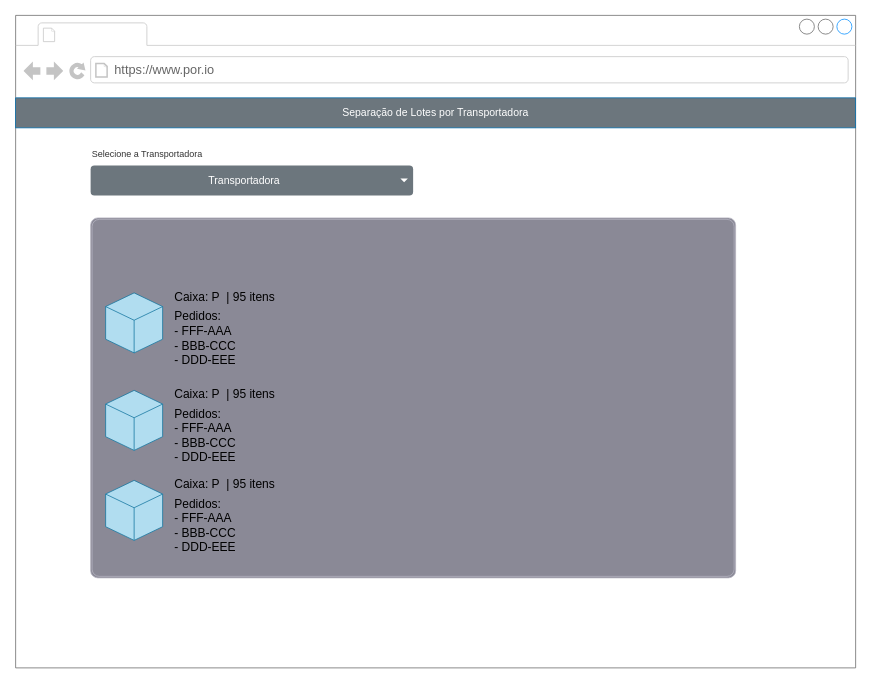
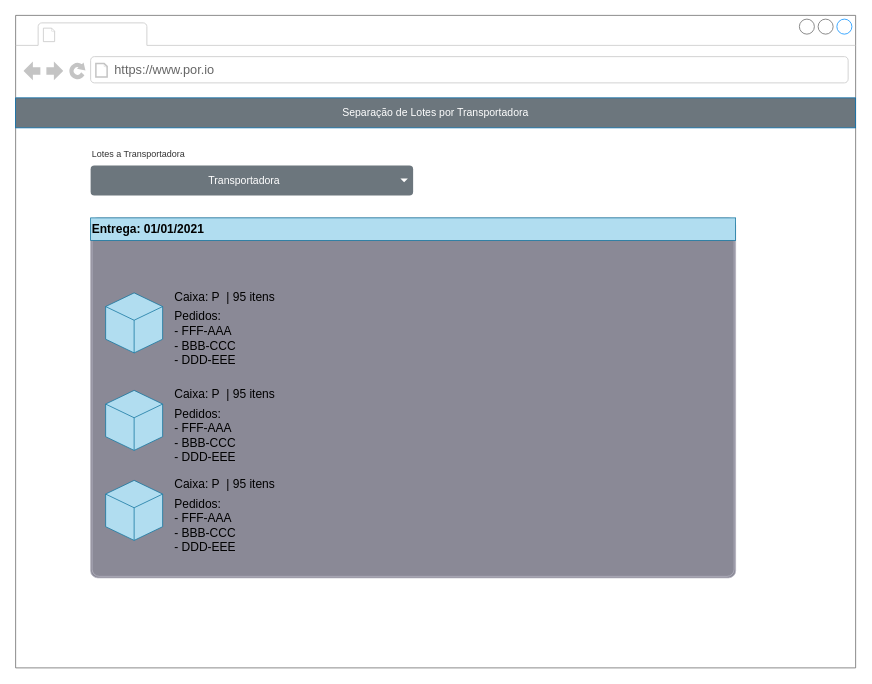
node "Selecione a Transportadora": label "Selecione a Transportadora" -> "Lotes a Transportadora"
node "Entrega: 01/01/2021": added
